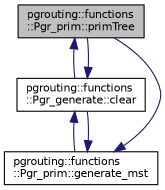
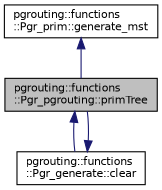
node "pgrouting::functions ::Pgr_prim::primTree": label "pgrouting::functions ::Pgr_prim::primTree" -> "pgrouting::functions ::Pgr_pgrouting::primTree"
edge "pgrouting::functions ::Pgr_generate::clear" -> "pgrouting::functions ::Pgr_prim::generate_mst": removed
edge "pgrouting::functions ::Pgr_prim::generate_mst" -> "pgrouting::functions ::Pgr_generate::clear": removed
